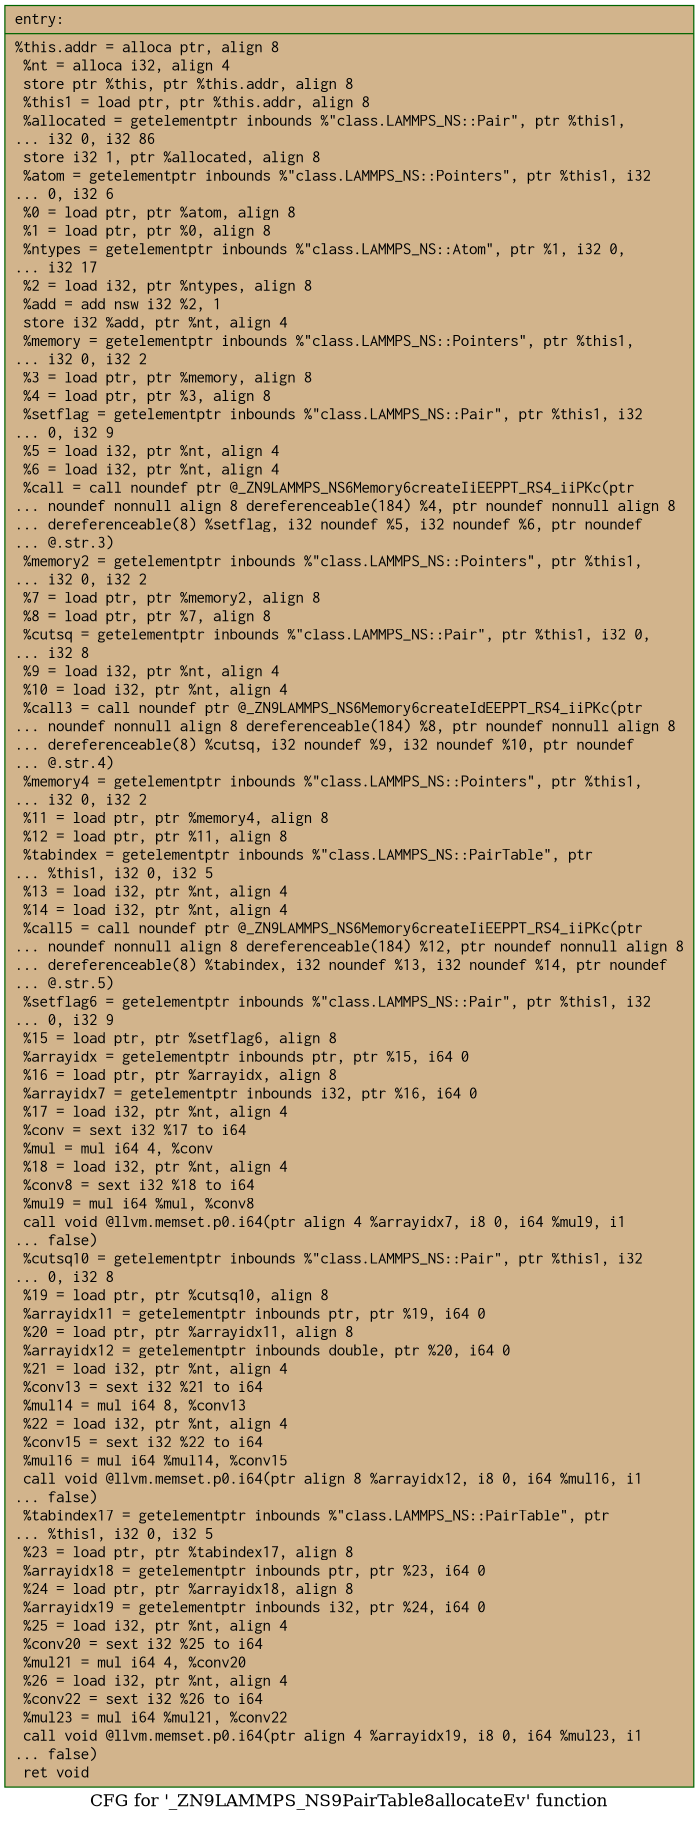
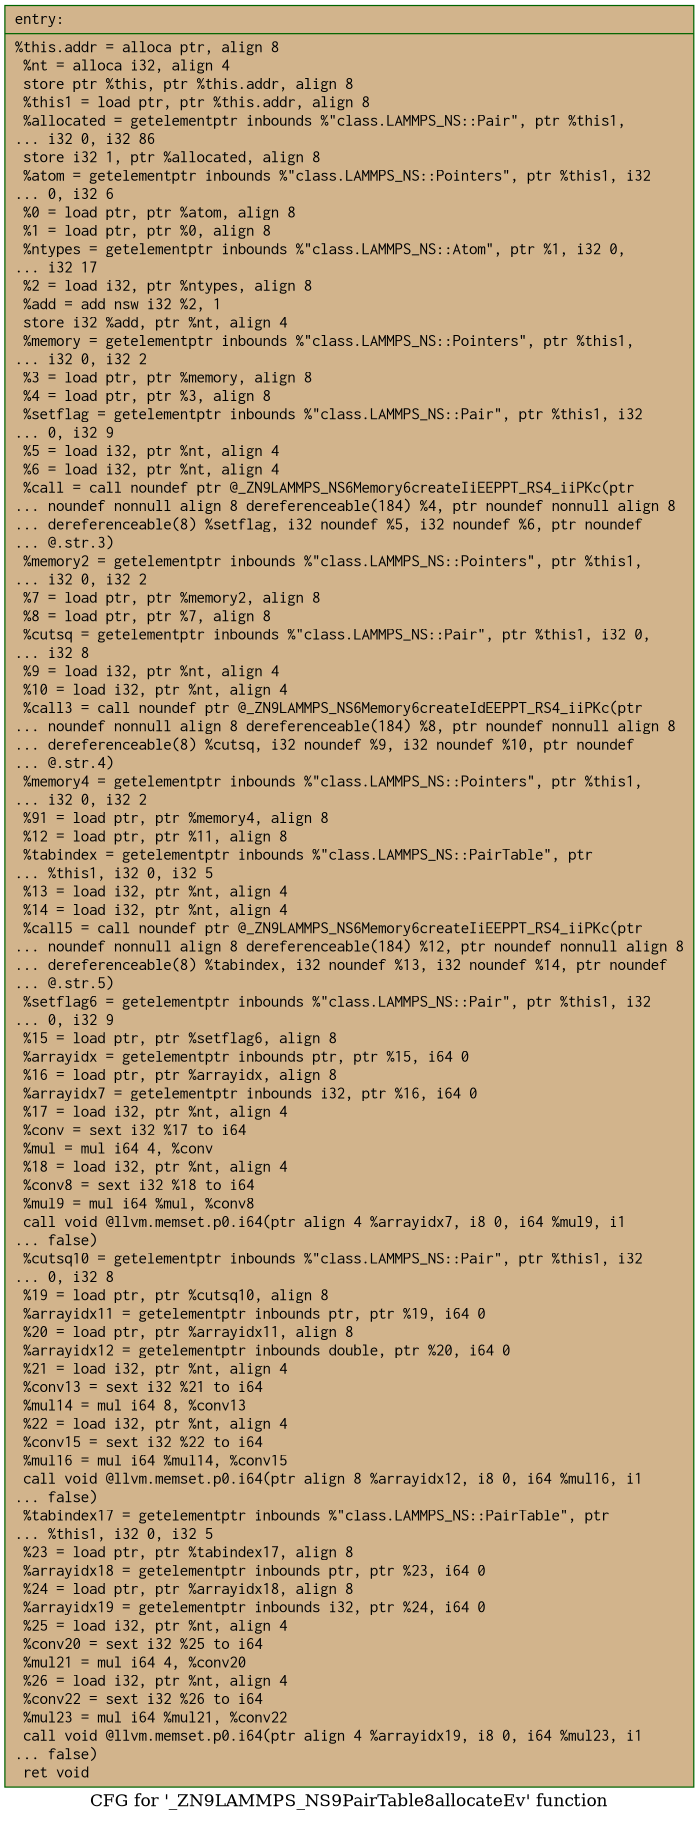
node "entry:": text "%11 = load ptr, ptr %memory4, align 8" -> "%91 = load ptr, ptr %memory4, align 8"
